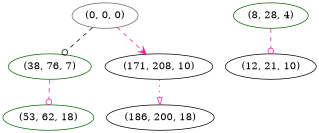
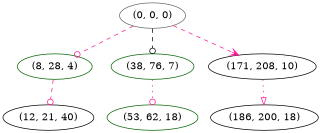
edge "(0, 0, 0)" -> "(8, 28, 4)": added
node "(12, 21, 10)": label "(12, 21, 10)" -> "(12, 21, 40)"
edge "(38, 76, 7)" -> "(53, 62, 18)": style dashed -> dotted
